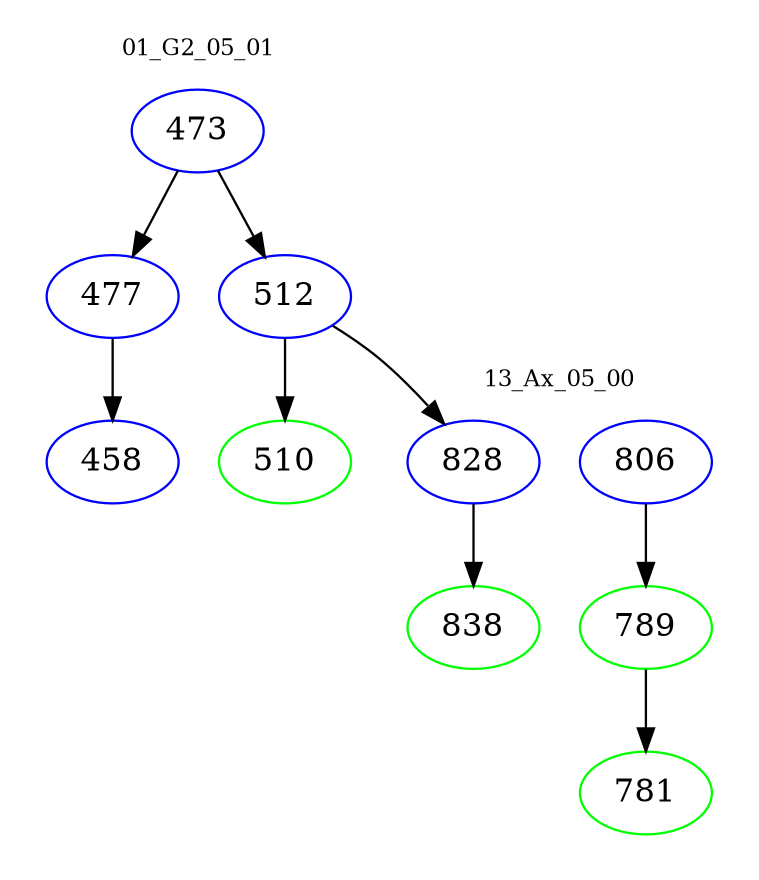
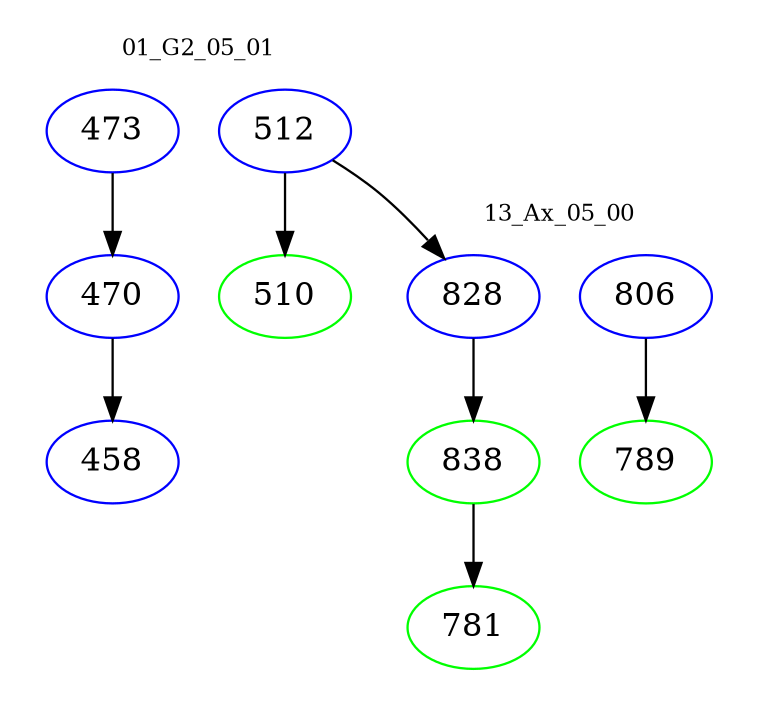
edge "473" -> "512": removed
node "477": label "477" -> "470"
edge "789" -> "781": now "838" -> "781"
